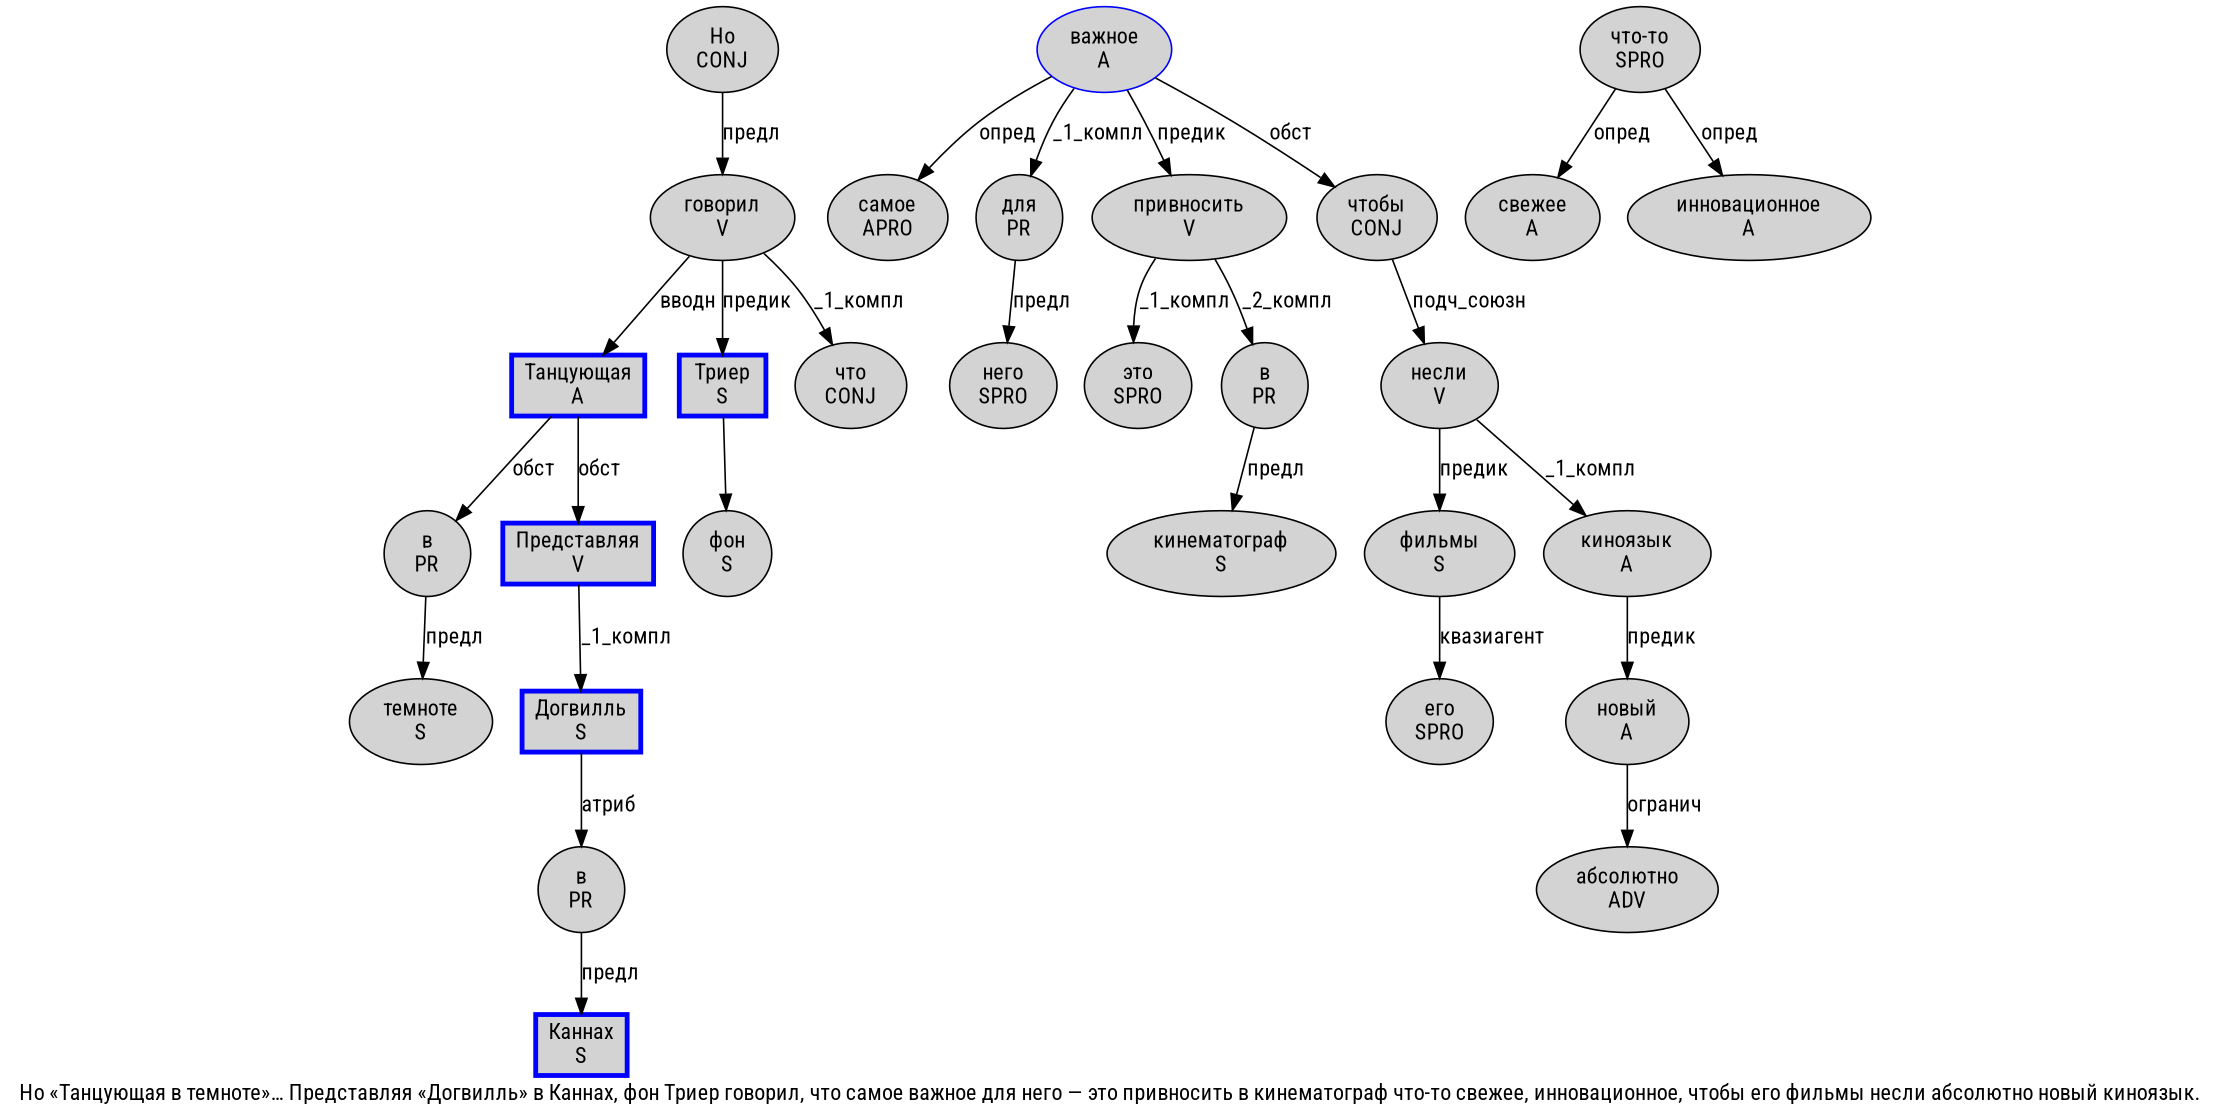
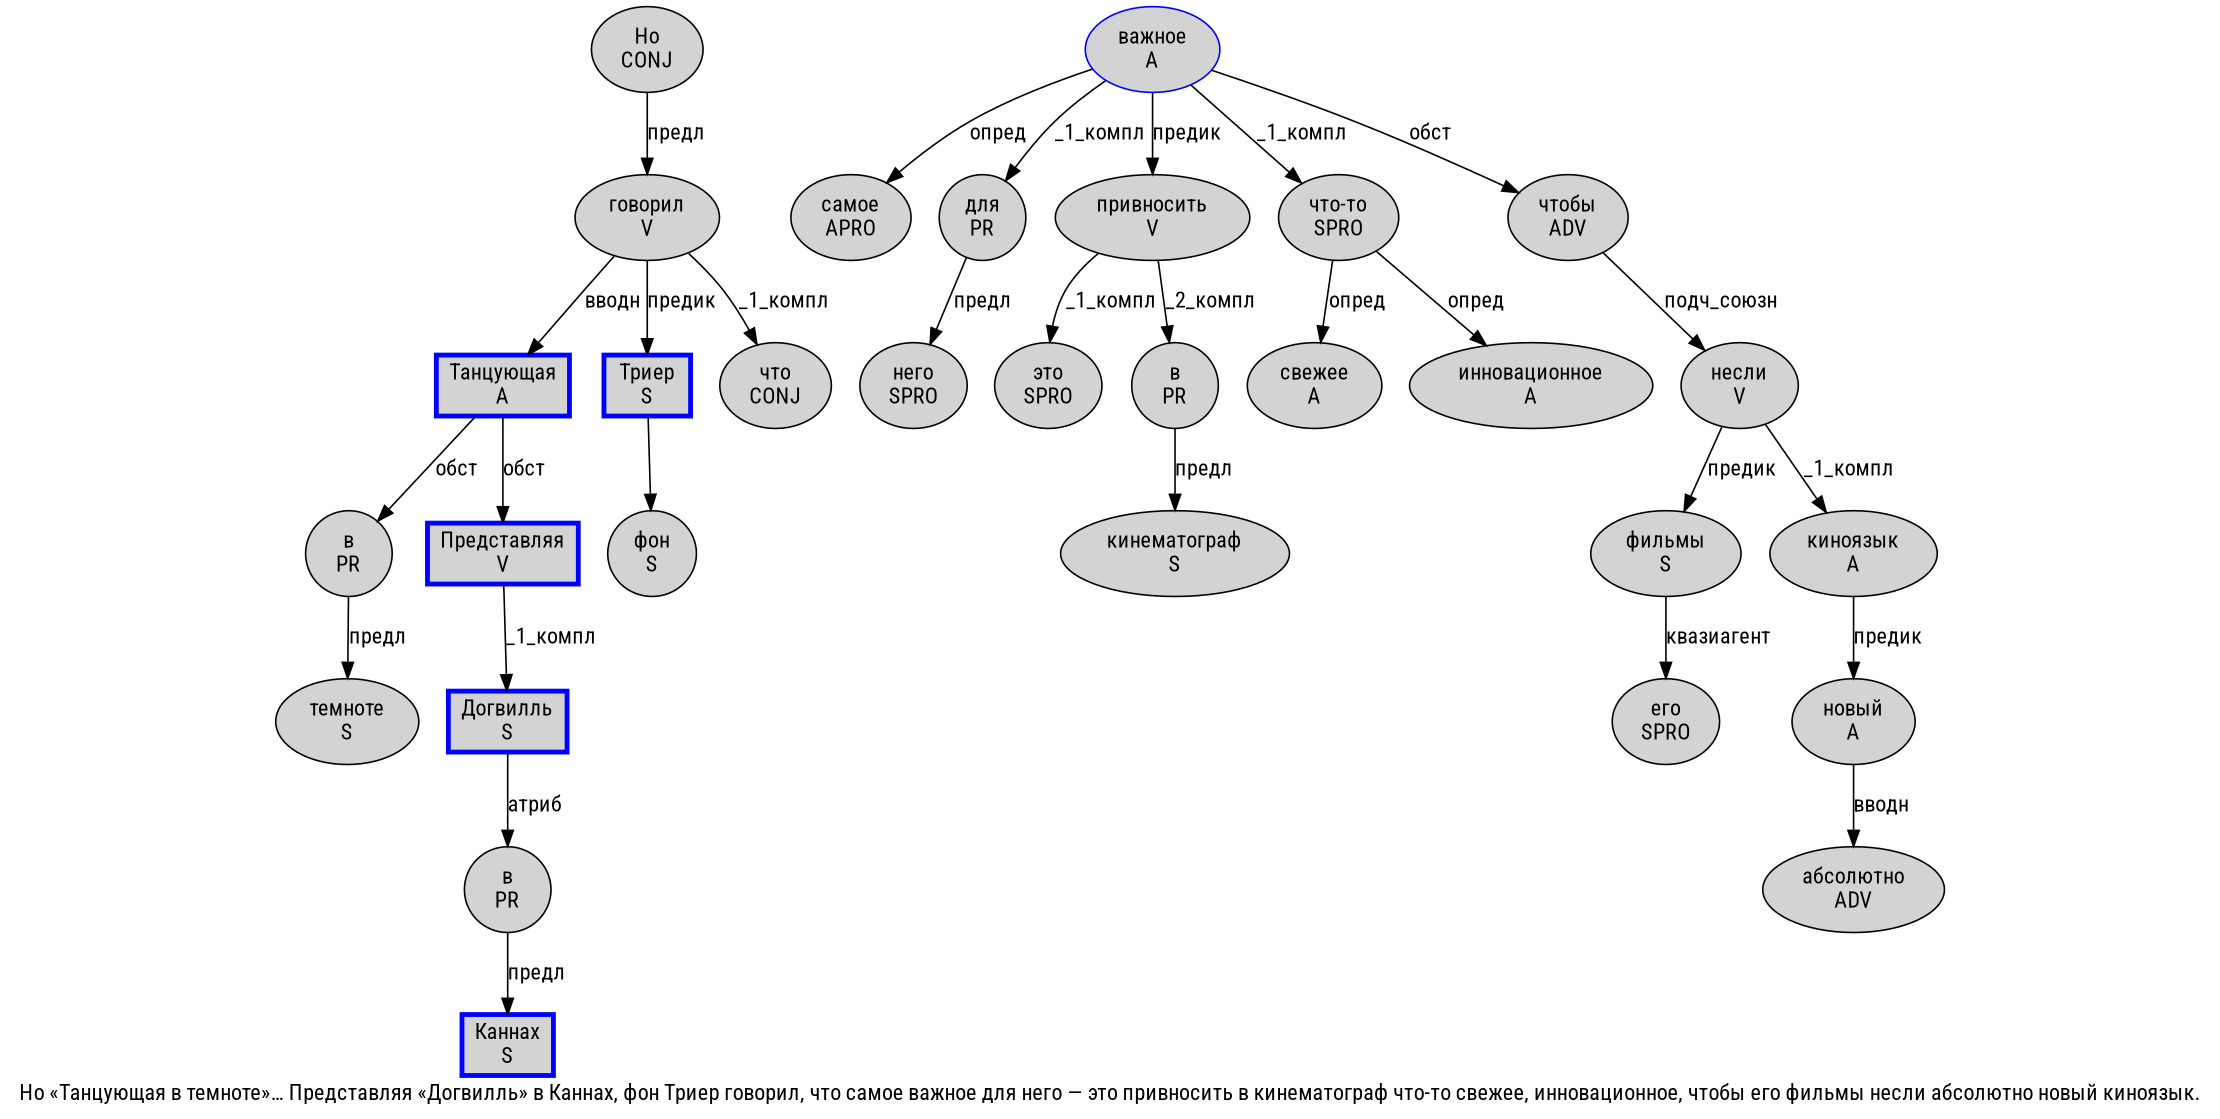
edge "важное A" -> "что-то SPRO": added, label "_1_компл"
node "чтобы CONJ": label "чтобы CONJ" -> "чтобы ADV"
edge "новый A" -> "абсолютно ADV": label "огранич" -> "вводн"
